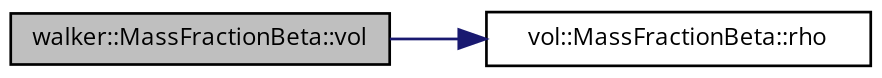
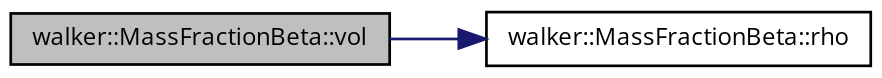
node "vol::MassFractionBeta::rho": label "vol::MassFractionBeta::rho" -> "walker::MassFractionBeta::rho"
